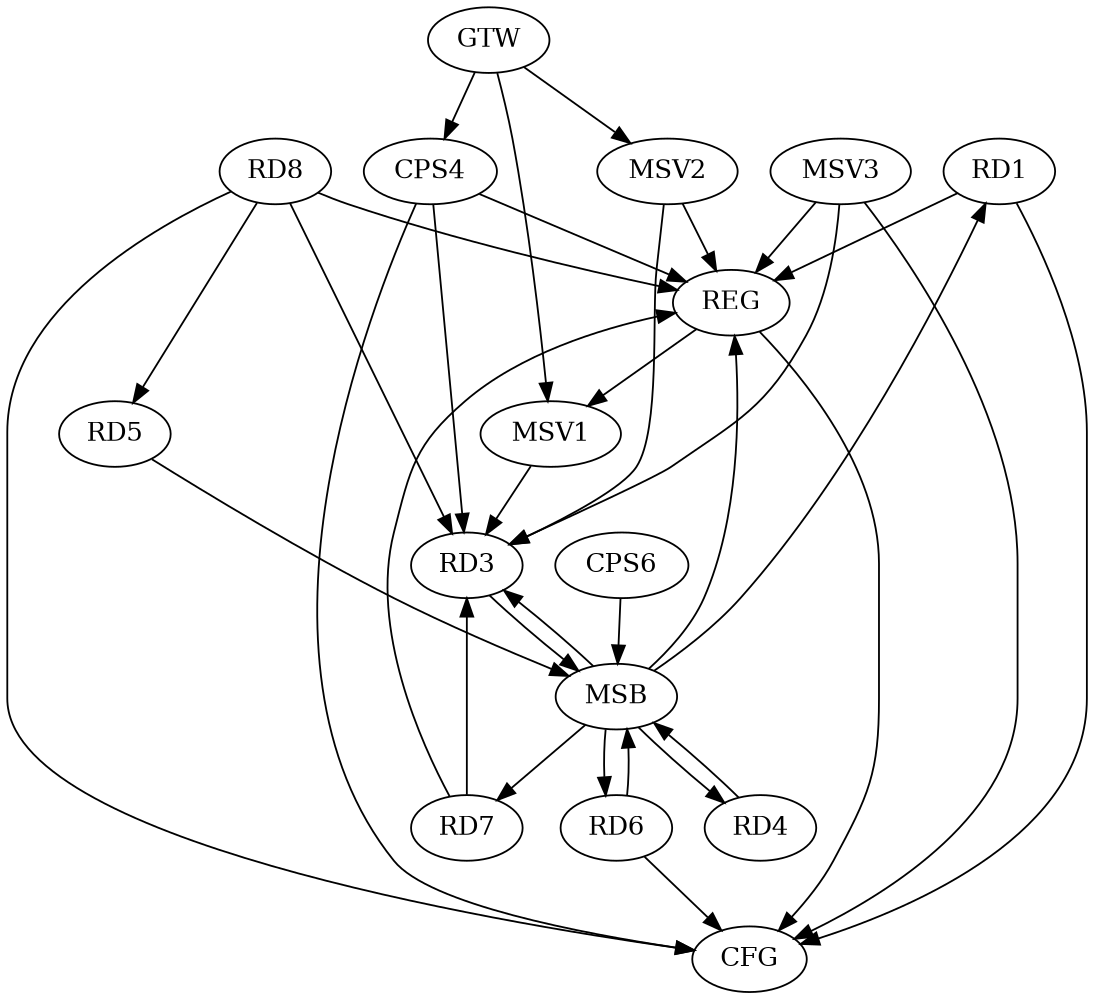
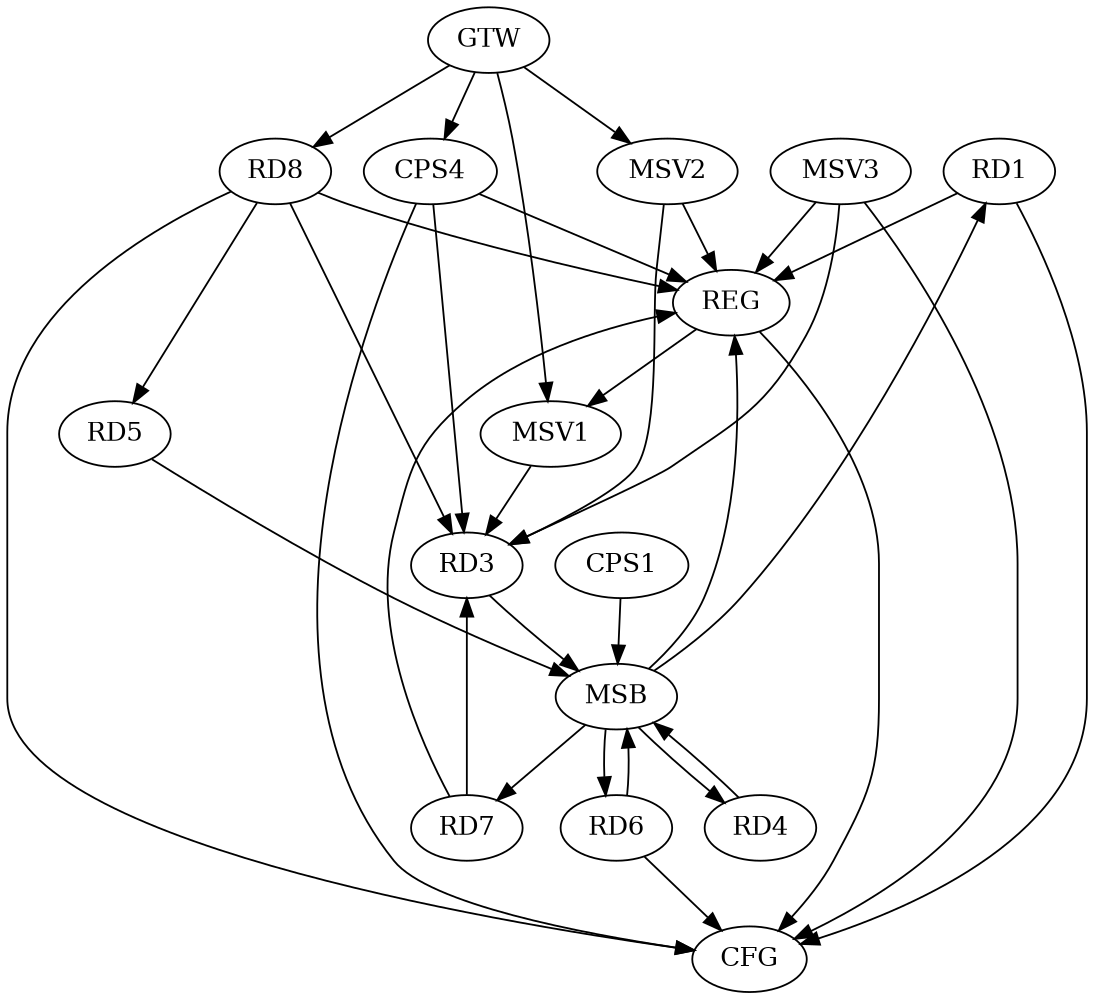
edge "GTW" -> "RD8": added
node "CPS6": label "CPS6" -> "CPS1"
edge "MSB" -> "RD3": removed
